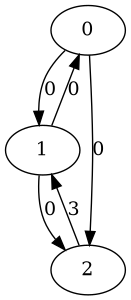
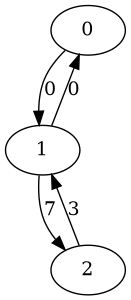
edge "0" -> "2": removed, label "0"
edge "1" -> "2": label "0" -> "7"
